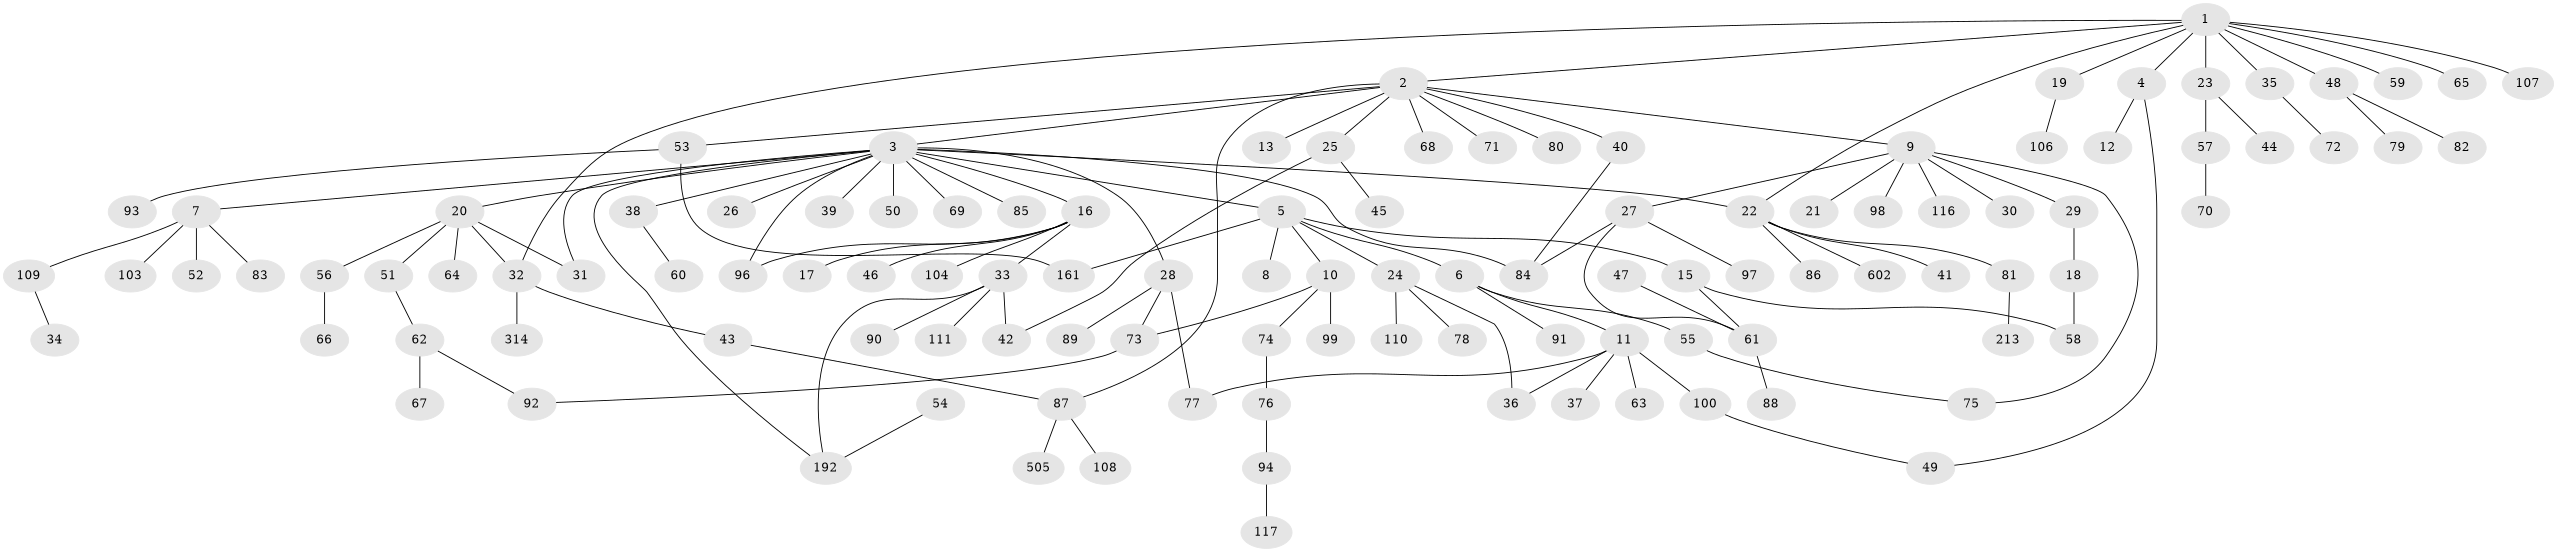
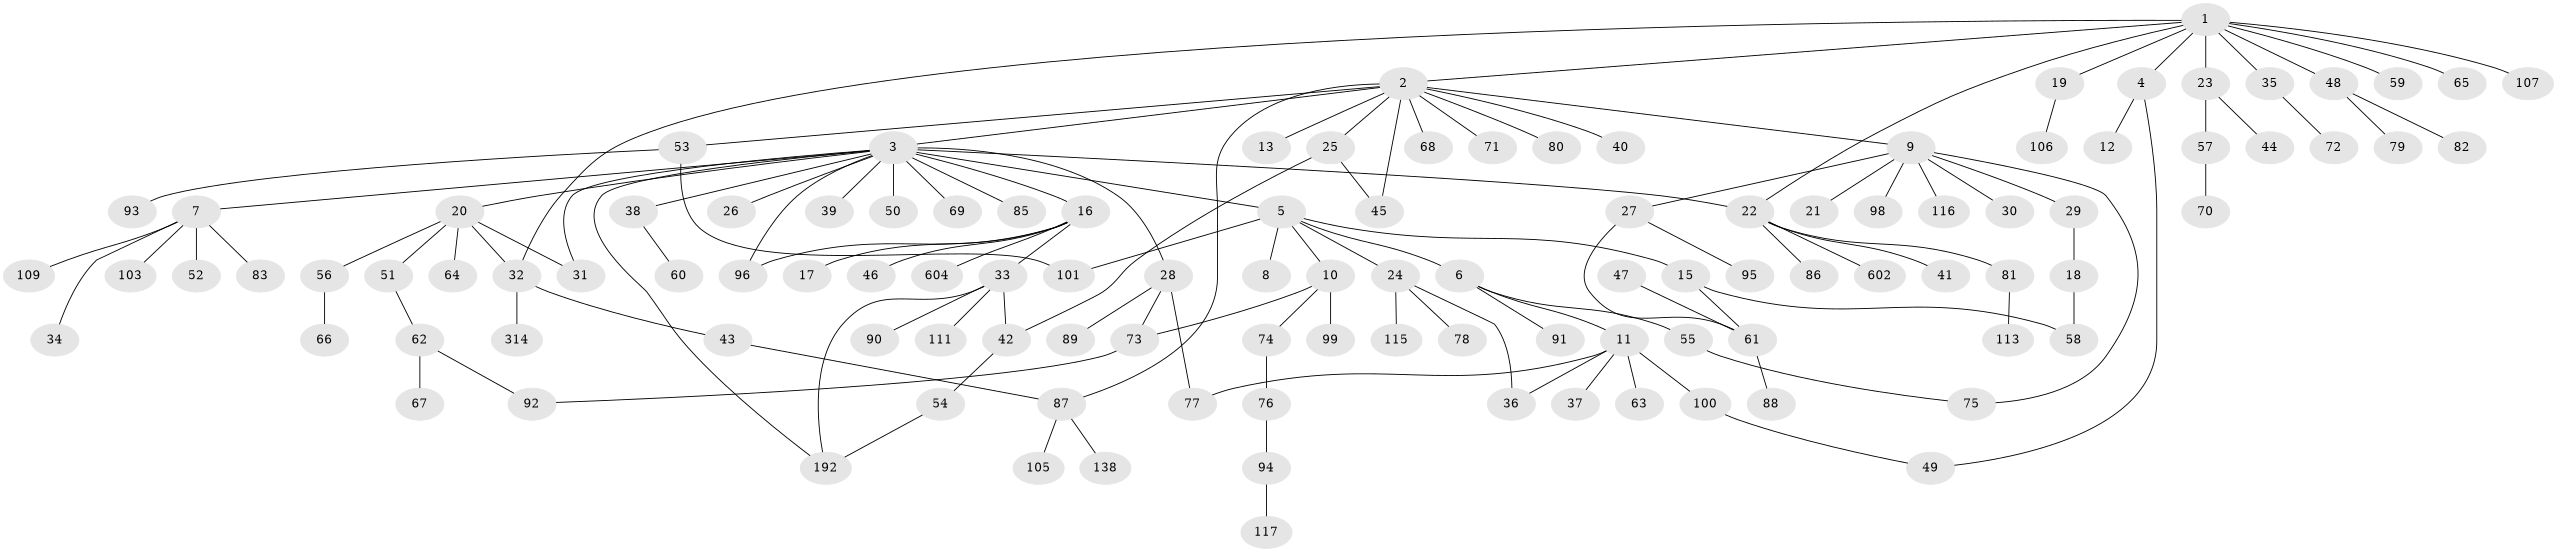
edge "2" -- "45": added
node "104": label "104" -> "604"
node "161": label "161" -> "101"
node "84": removed
node "97": label "97" -> "95"
edge "109" -- "34": now "7" -- "34"
node "110": label "110" -> "115"
node "213": label "213" -> "113"
edge "42" -- "54": added
node "505": label "505" -> "105"
node "108": label "108" -> "138"
